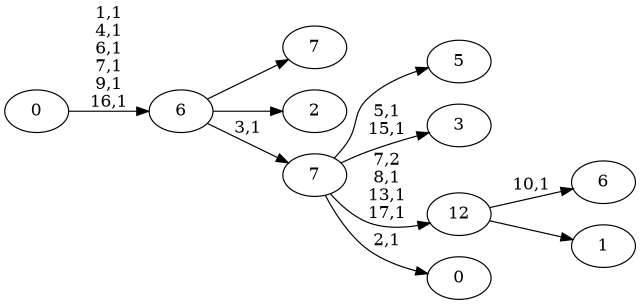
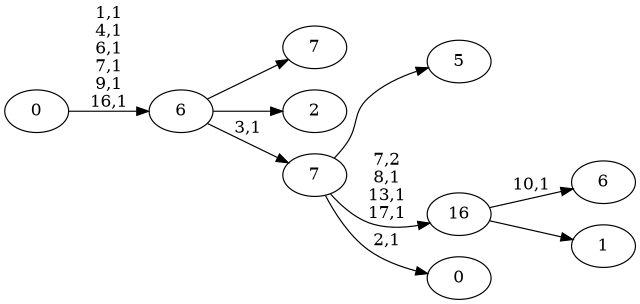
node "3": removed
node "12": label "12" -> "16"
